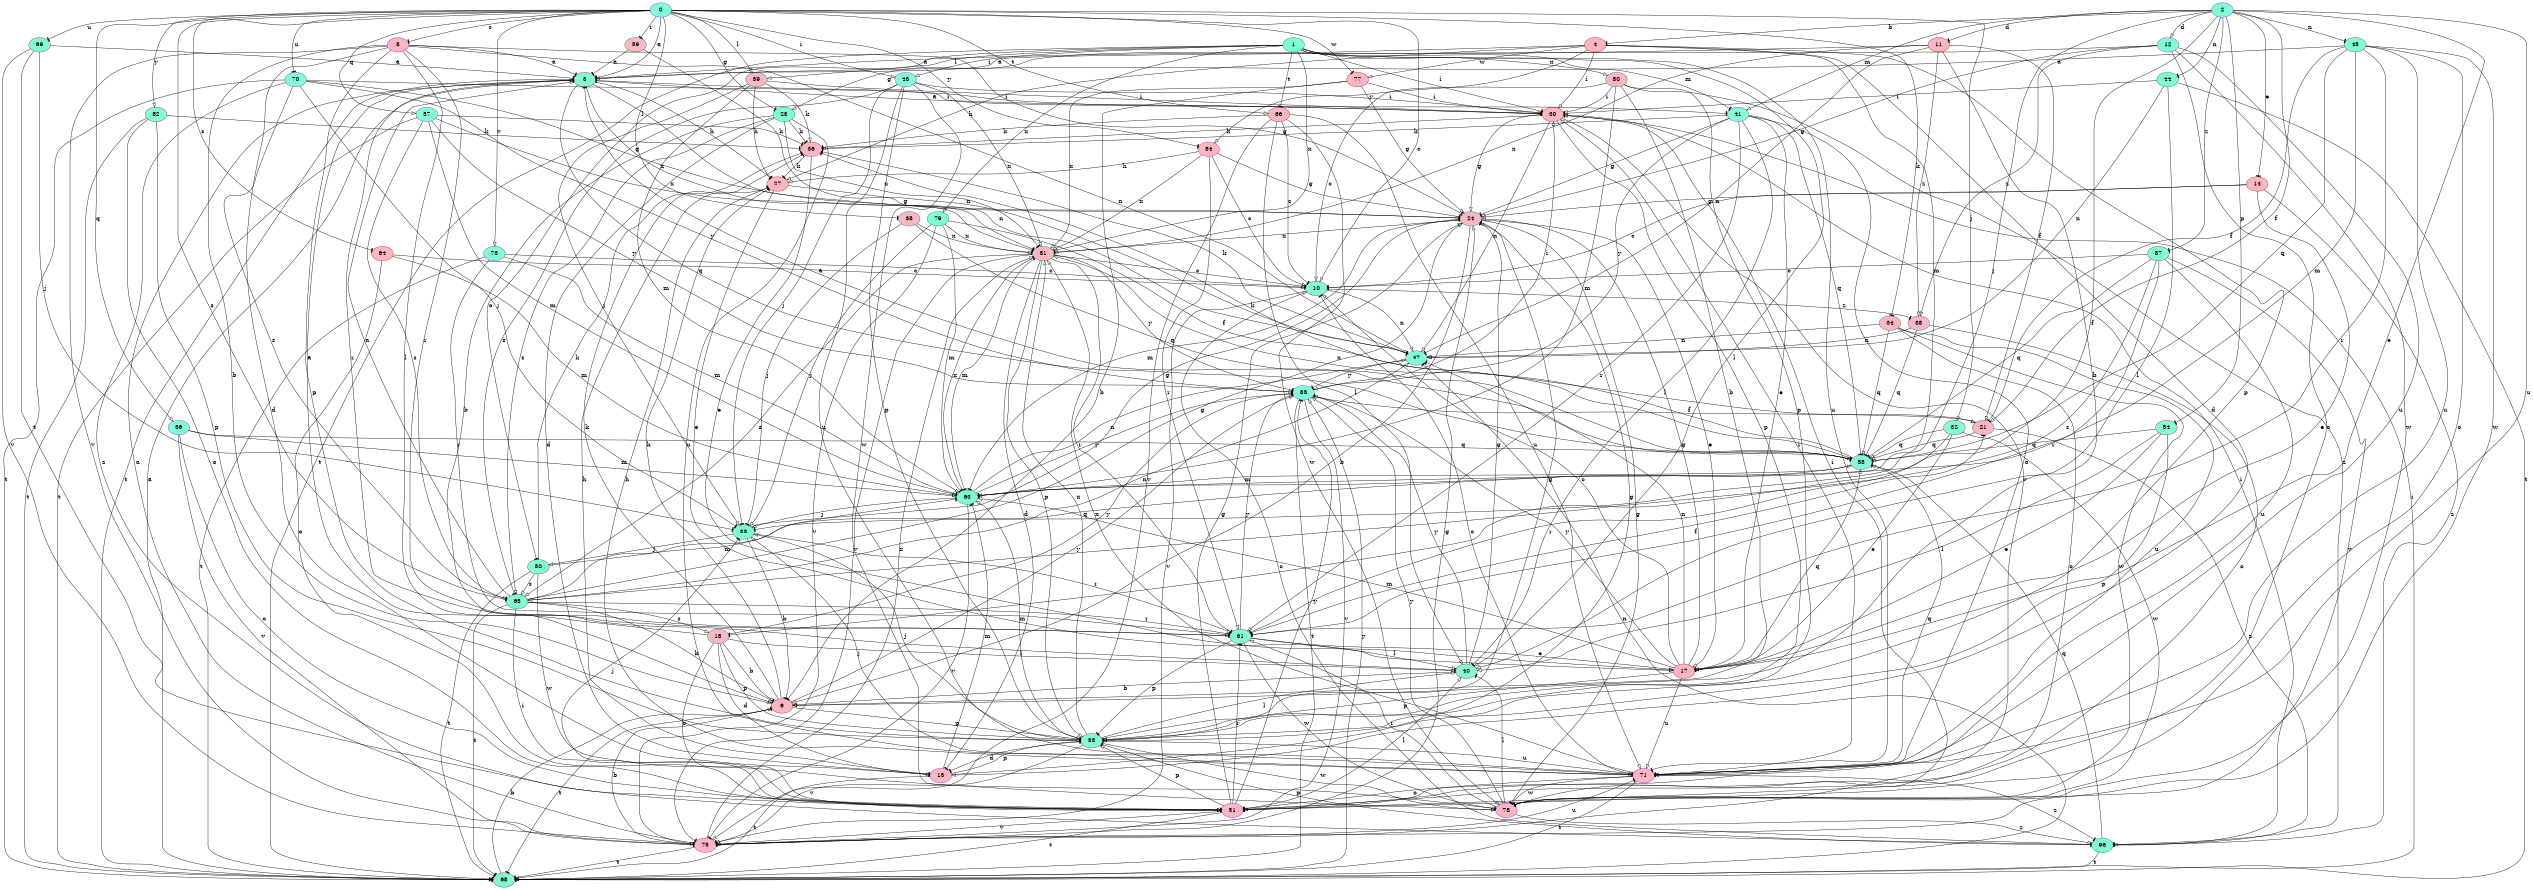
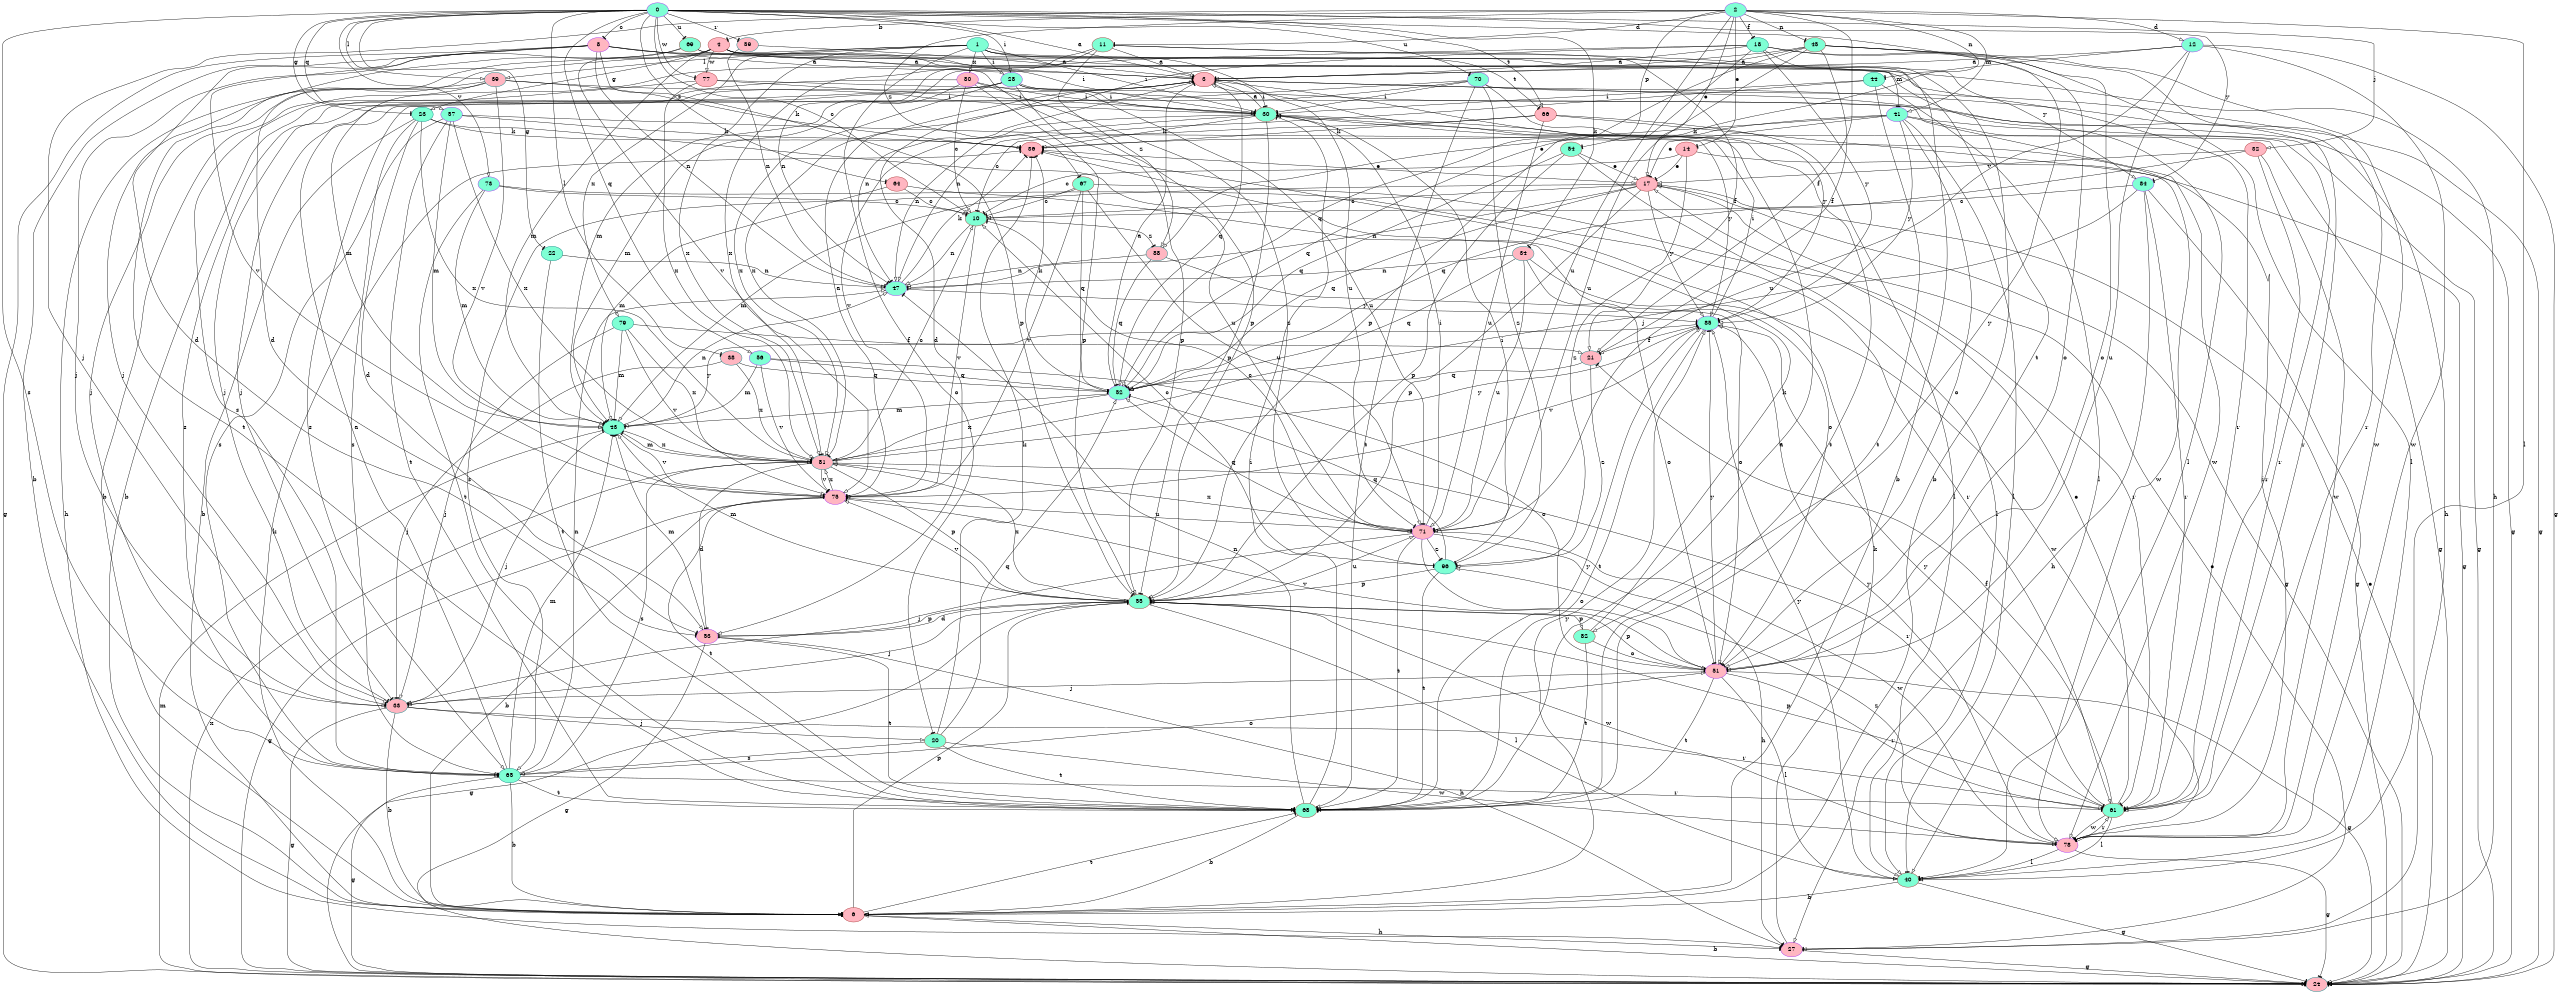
node "11": fillcolor lightpink -> aquamarine
node "3": fillcolor aquamarine -> lightpink
node "48": label "48" -> "28"
node "80": color teal -> purple
edge "70" -> "41": now "70" -> "30"
node "30": fillcolor lightpink -> aquamarine
node "84": fillcolor lightpink -> aquamarine
edge "36" -> "27": reversed
node "27": color brown -> purple
edge "12" -> "88": label "z" -> "e"
edge "4" -> "33": added, label "j"
edge "1" -> "40": now "2" -> "40"
edge "84" -> "81": label "x" -> "j"
node "22": added
node "87": label "87" -> "67"
edge "57" -> "65": arrowhead tee -> onormal
node "32": fillcolor aquamarine -> lightpink
edge "12" -> "51": label "o" -> "u"
node "58": label "58" -> "52"
node "63": label "63" -> "43"
edge "24" -> "78": reversed
edge "17" -> "85": arrowhead tee -> onormal
node "33": fillcolor aquamarine -> lightpink
edge "32" -> "17": label "e" -> "v"
node "50": label "50" -> "20"
edge "66" -> "75": now "39" -> "75"
edge "65" -> "18": reversed
edge "82" -> "55": reversed
node "18": fillcolor lightpink -> aquamarine
edge "65" -> "51": label "i" -> "o"
edge "17" -> "71": removed, label "u"
node "13": label "13" -> "53"
edge "56" -> "51": arrowhead onormal -> tee
edge "71" -> "51": arrowhead tee -> onormal
